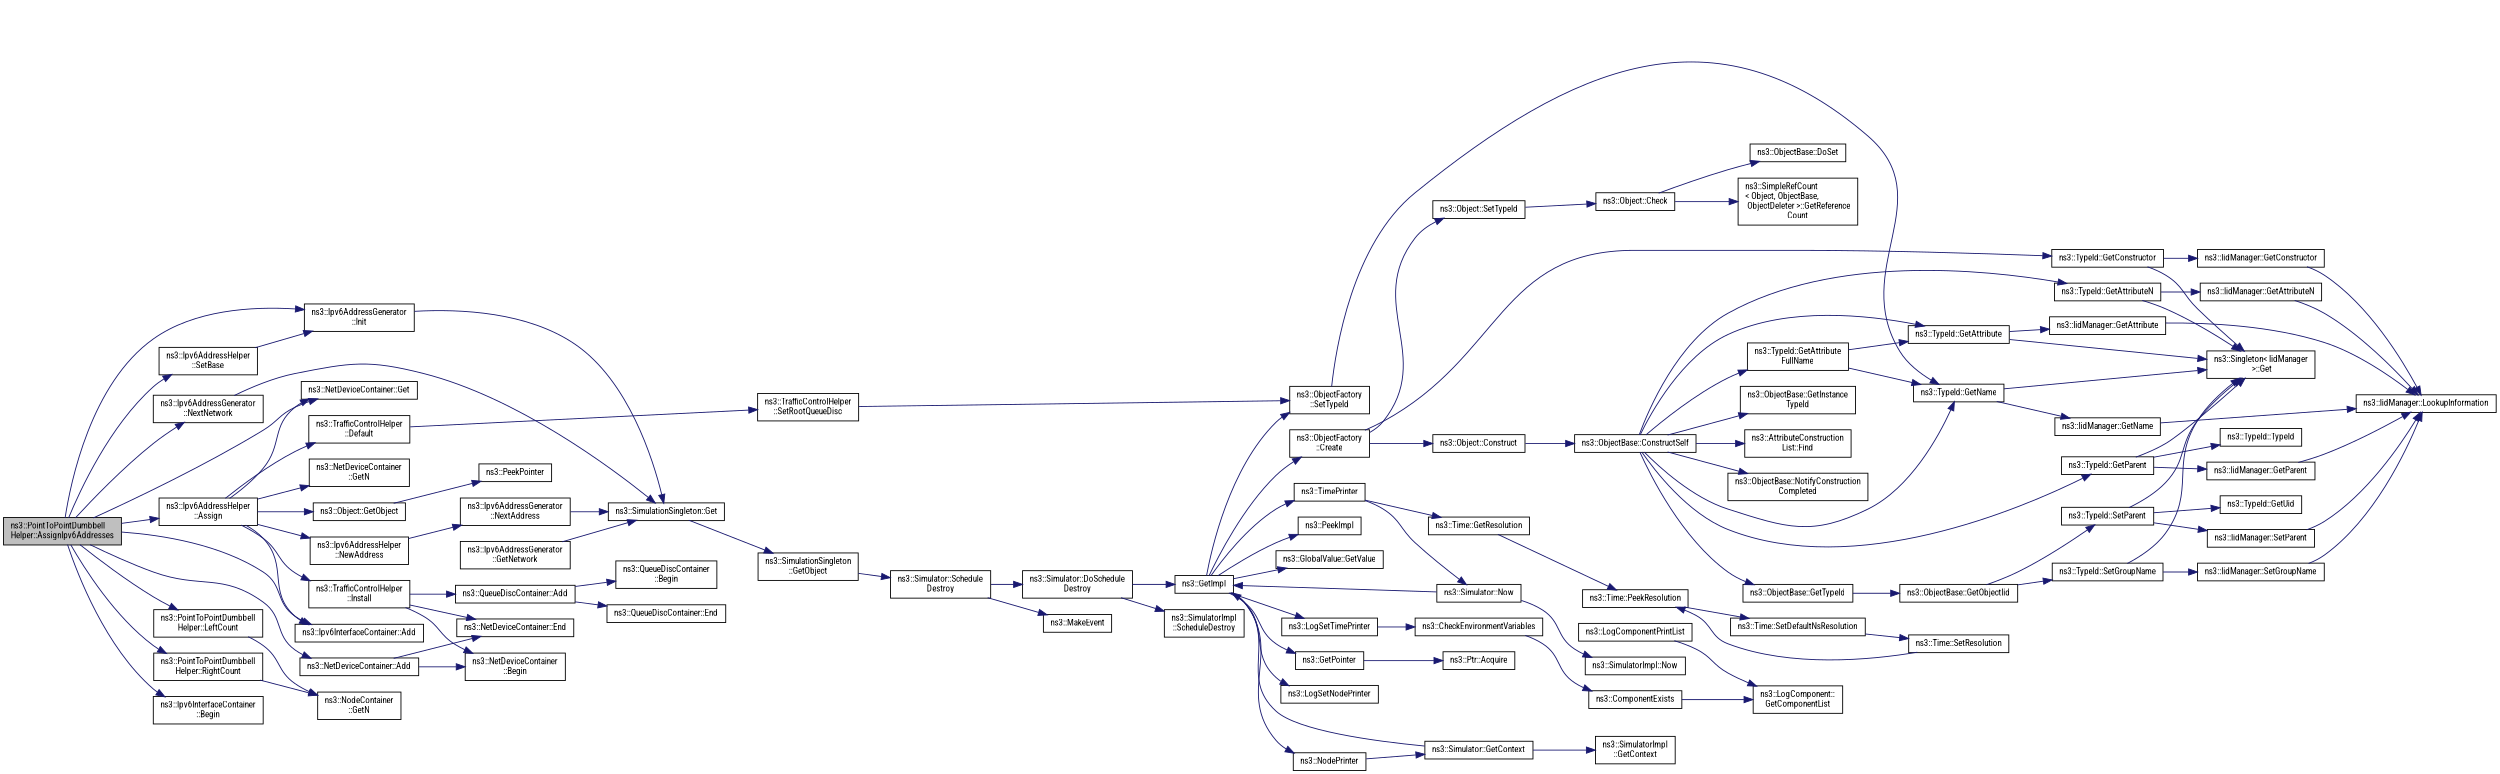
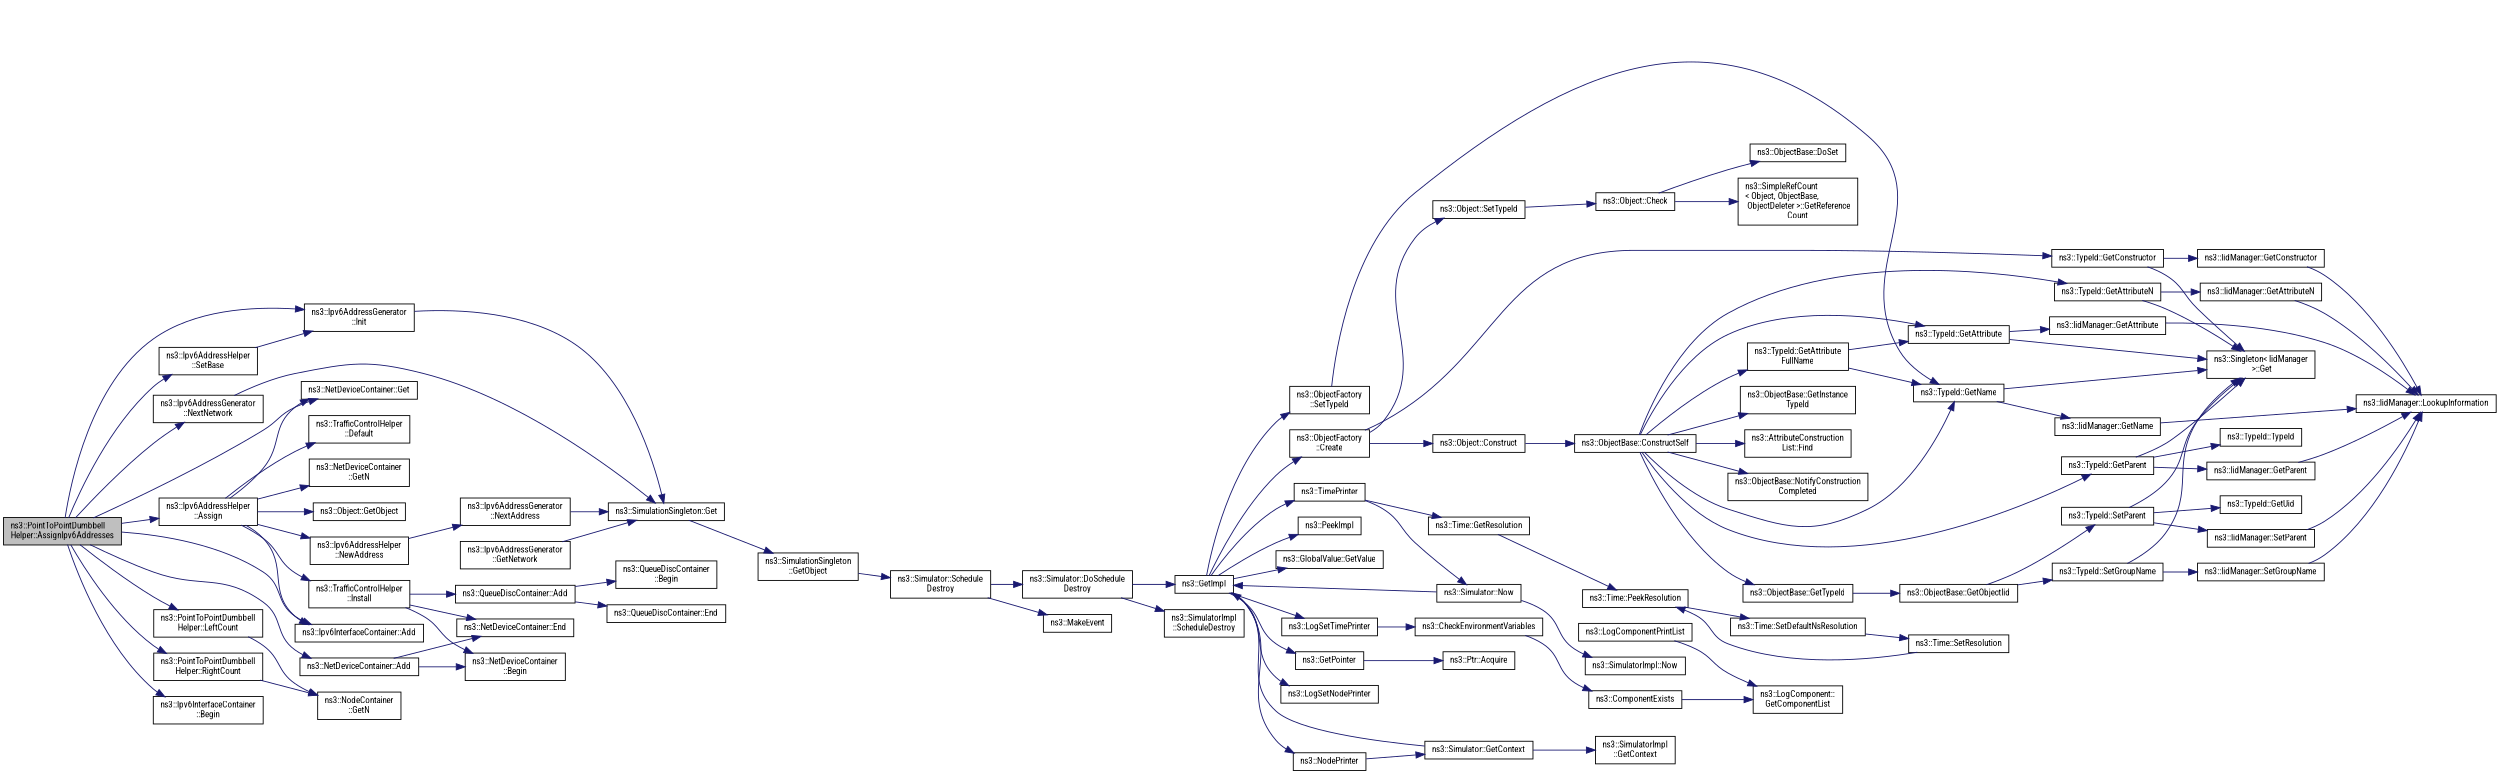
node "ns3::TrafficControlHelper ::SetRootQueueDisc": removed
node "ns3::PeekPointer": removed
